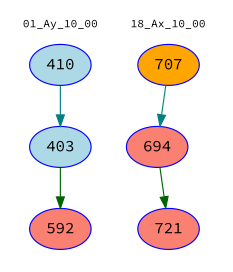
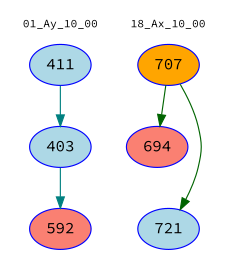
node "410": label "410" -> "411"
edge "707" -> "694": color teal -> darkgreen
edge "403" -> "592": color darkgreen -> teal
edge "694" -> "721": now "707" -> "721"
node "721": fillcolor salmon -> lightblue
